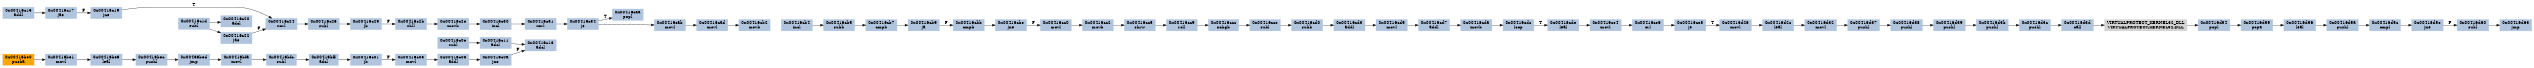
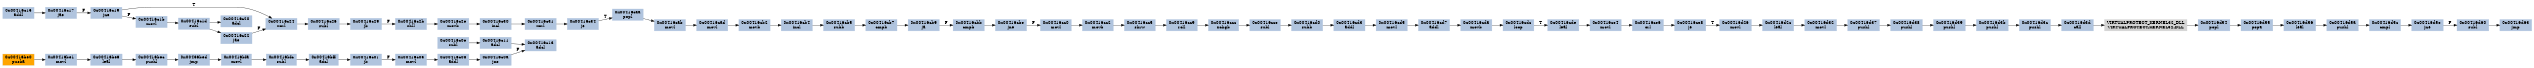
node "0x00416c1b movl": added
edge "0x00416c34 je" -> "0x00416cab movl": now "0x00416caa popl" -> "0x00416cab movl"
edge "0x00416cb2 movb" -> "0x00416cb4 incl": added
